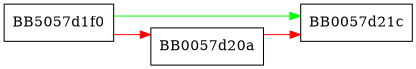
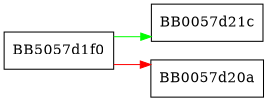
edge "BB0057d20a" -> "BB0057d21c": removed
